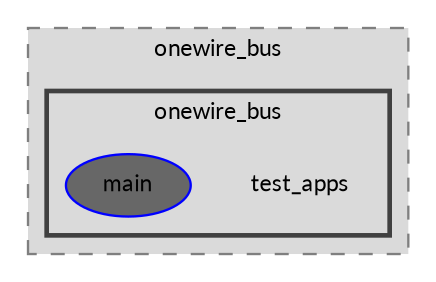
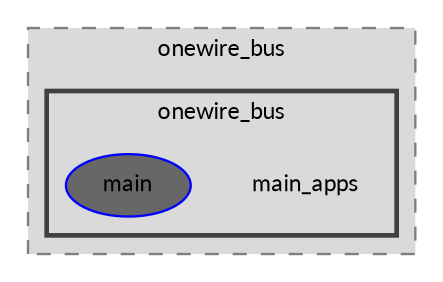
node "test_apps": label "test_apps" -> "main_apps"
